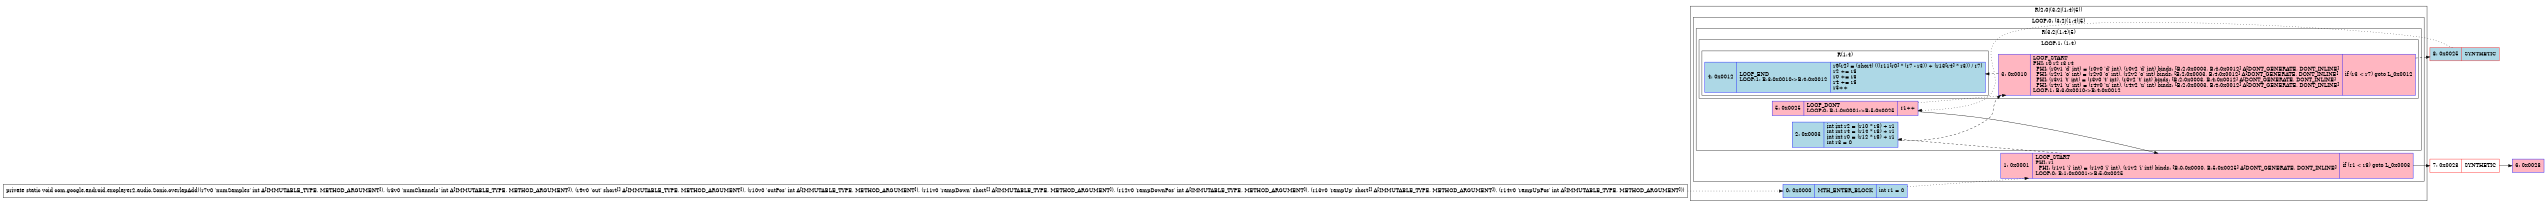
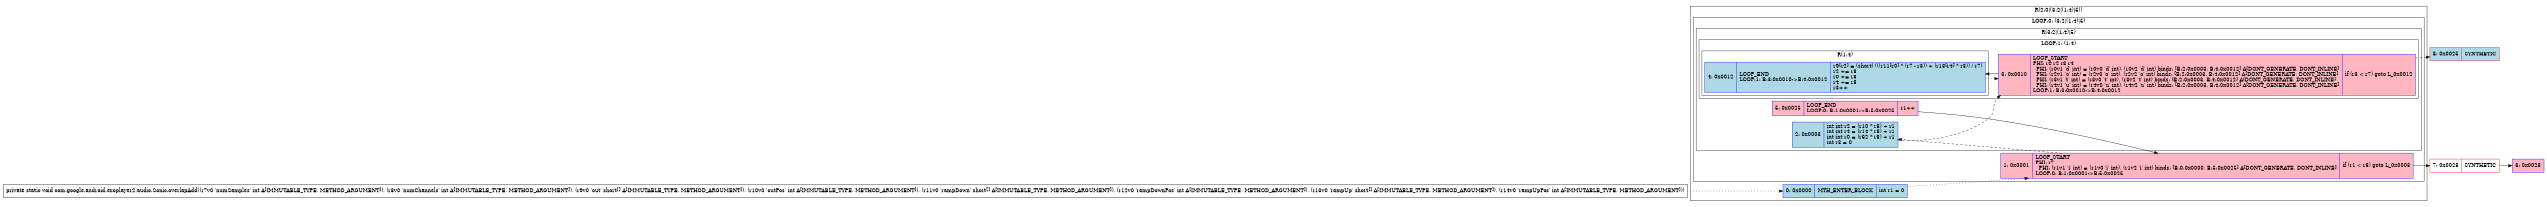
edge "8: 0x0025" -> "5: 0x0025": removed
edge "3: 0x0010" -> "4: 0x0012": style dashed -> solid
edge "5: 0x0025" -> "3: 0x0010": now "4: 0x0012" -> "3: 0x0010"
node "5: 0x0025": text "LOOP_DONT" -> "LOOP_END"
node "2: 0x0003": text "int int r0 = (r12 * r8) + r1" -> "int int r0 = (r62 * r8) + r1"
node "1: 0x0001": text "PHI: r1" -> "PHI: r7"
